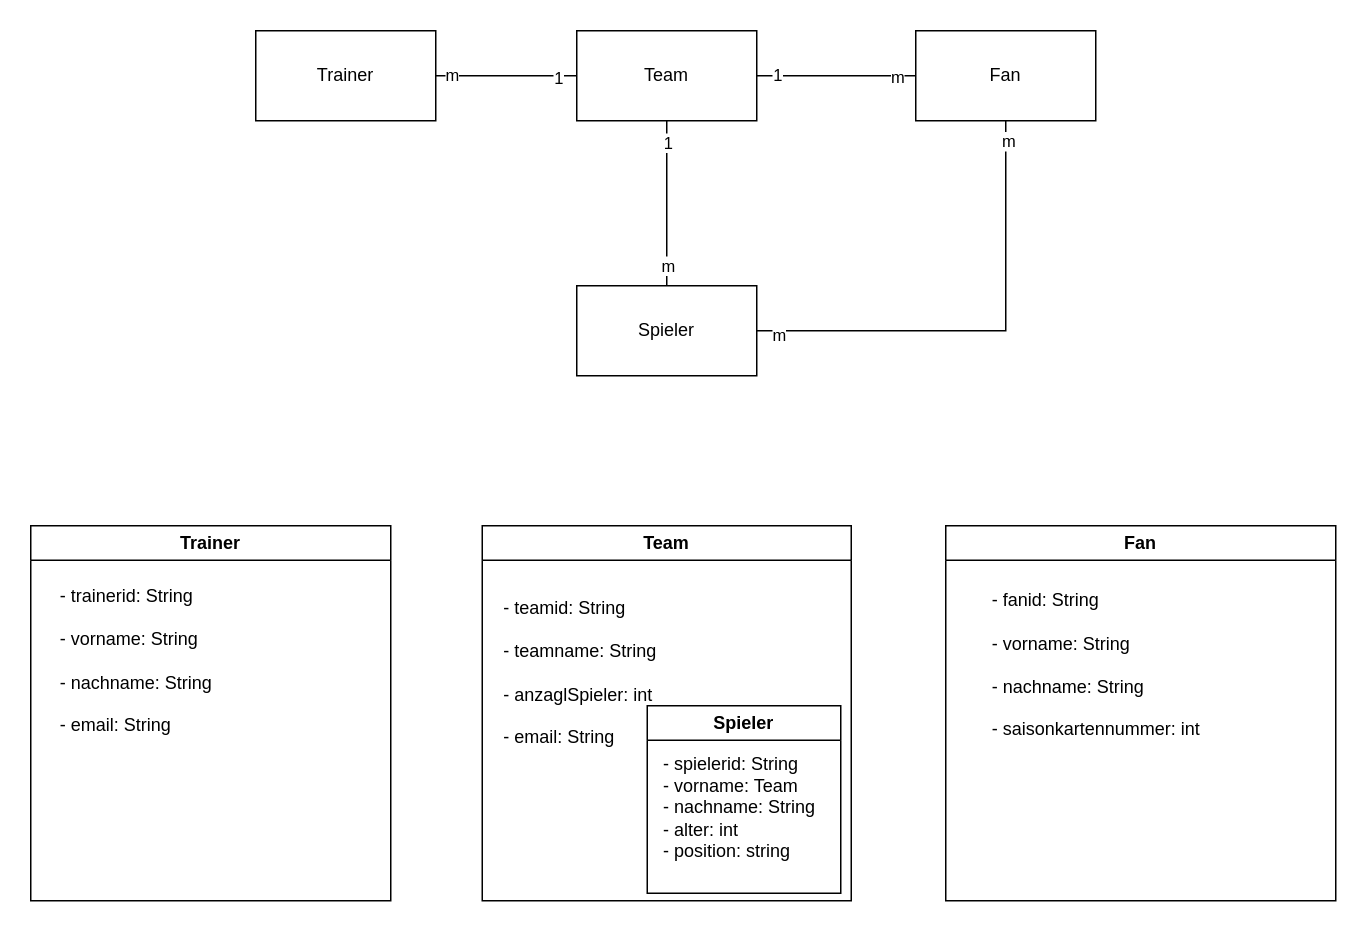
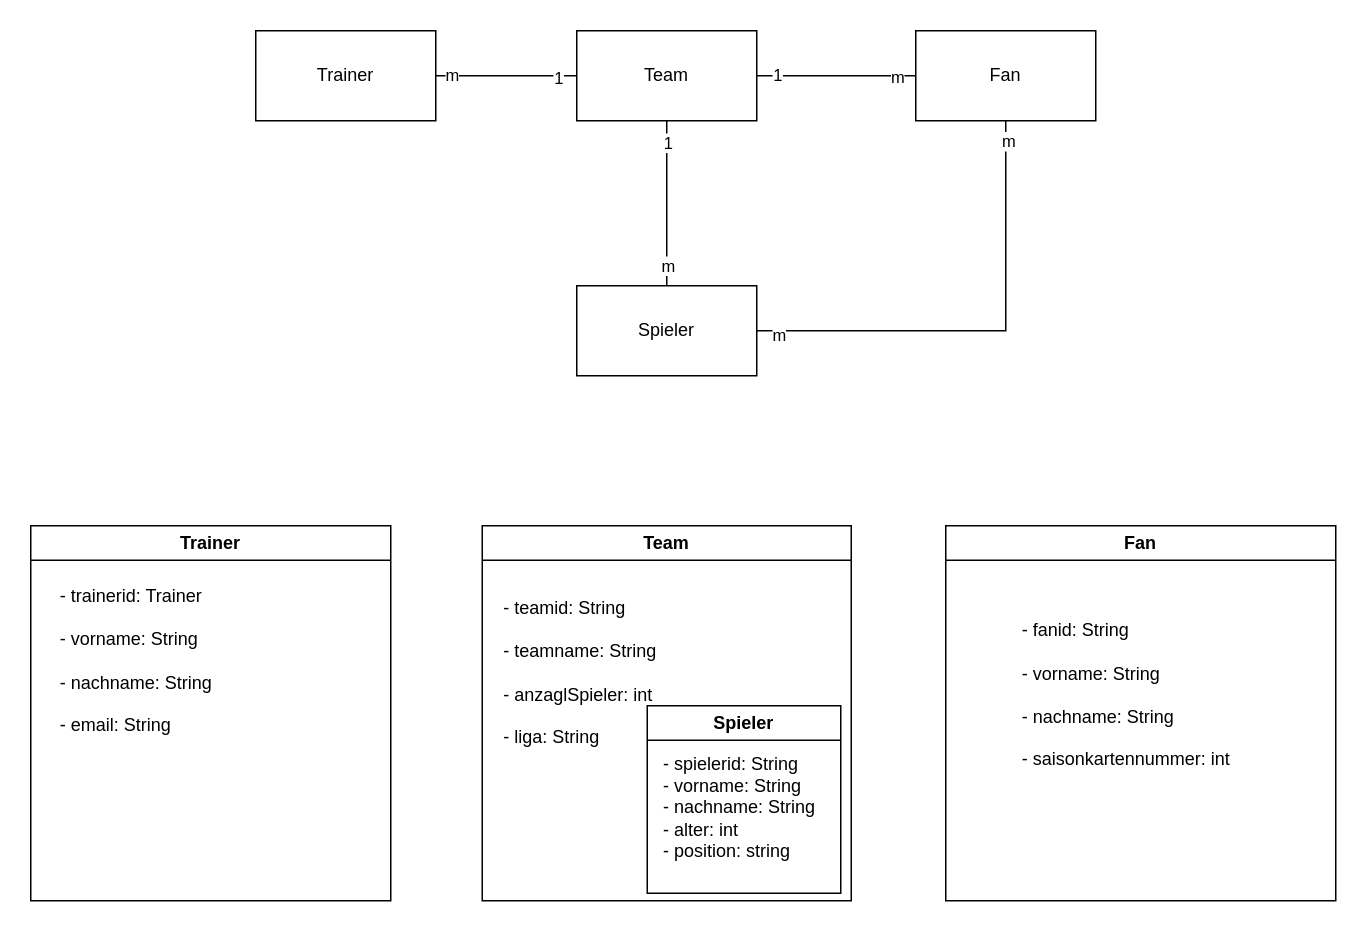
node "- trainerid: String - vorname: String - nachname: String - email: String": label "- trainerid: String - vorname: String - nachname: String - email: String" -> "- trainerid: Trainer - vorname: String - nachname: String - email: String"
node "- fanid: String - vorname: String - nachname: String - saisonkartennummer: int": moved (1096, 676) -> (1126, 706)
node "- teamid: String - teamname: String - anzaglSpieler: int - email: String": label "- teamid: String - teamname: String - anzaglSpieler: int - email: String" -> "- teamid: String - teamname: String - anzaglSpieler: int - liga: String"
node "- spielerid: String - vorname: Team - nachname: String - alter: int - position: string": label "- spielerid: String - vorname: Team - nachname: String - alter: int - position: string" -> "- spielerid: String - vorname: String - nachname: String - alter: int - position: string"
